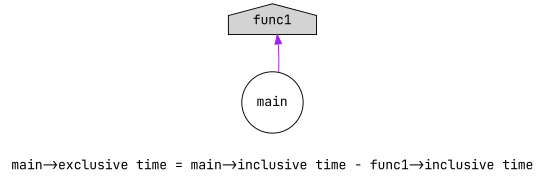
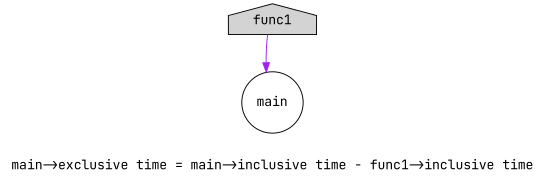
edge "main" -> "func1": reversed
